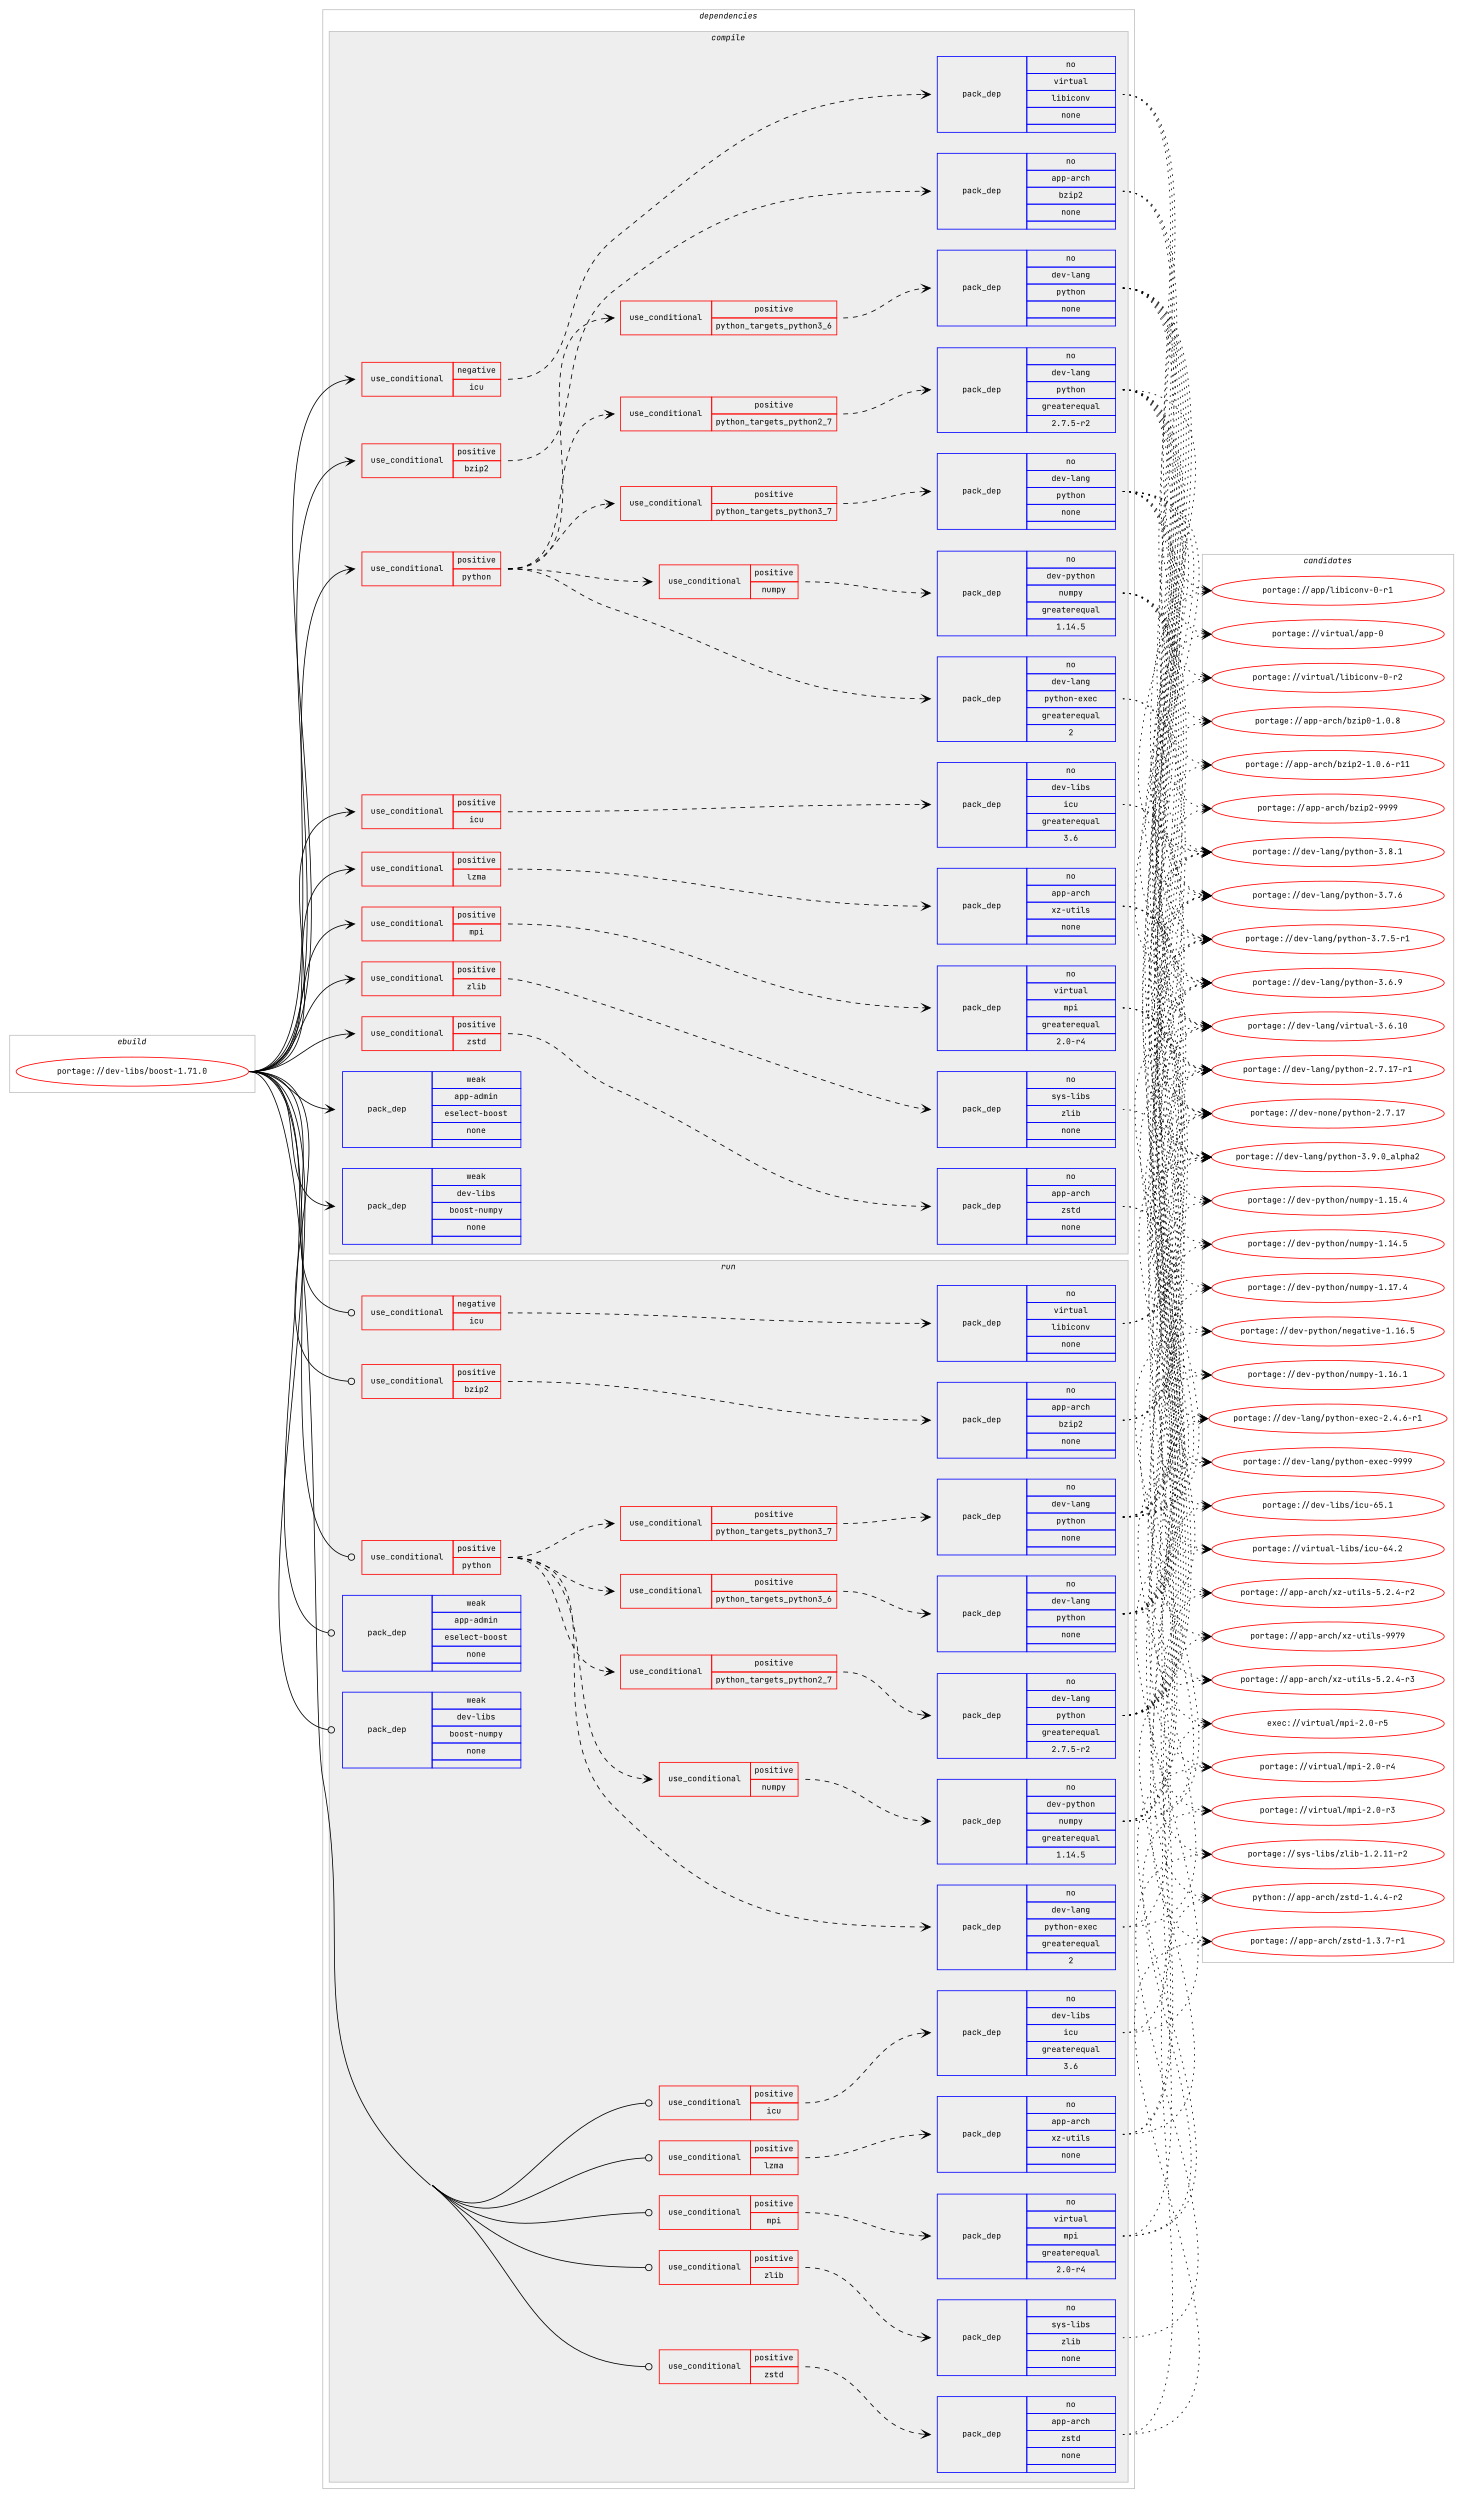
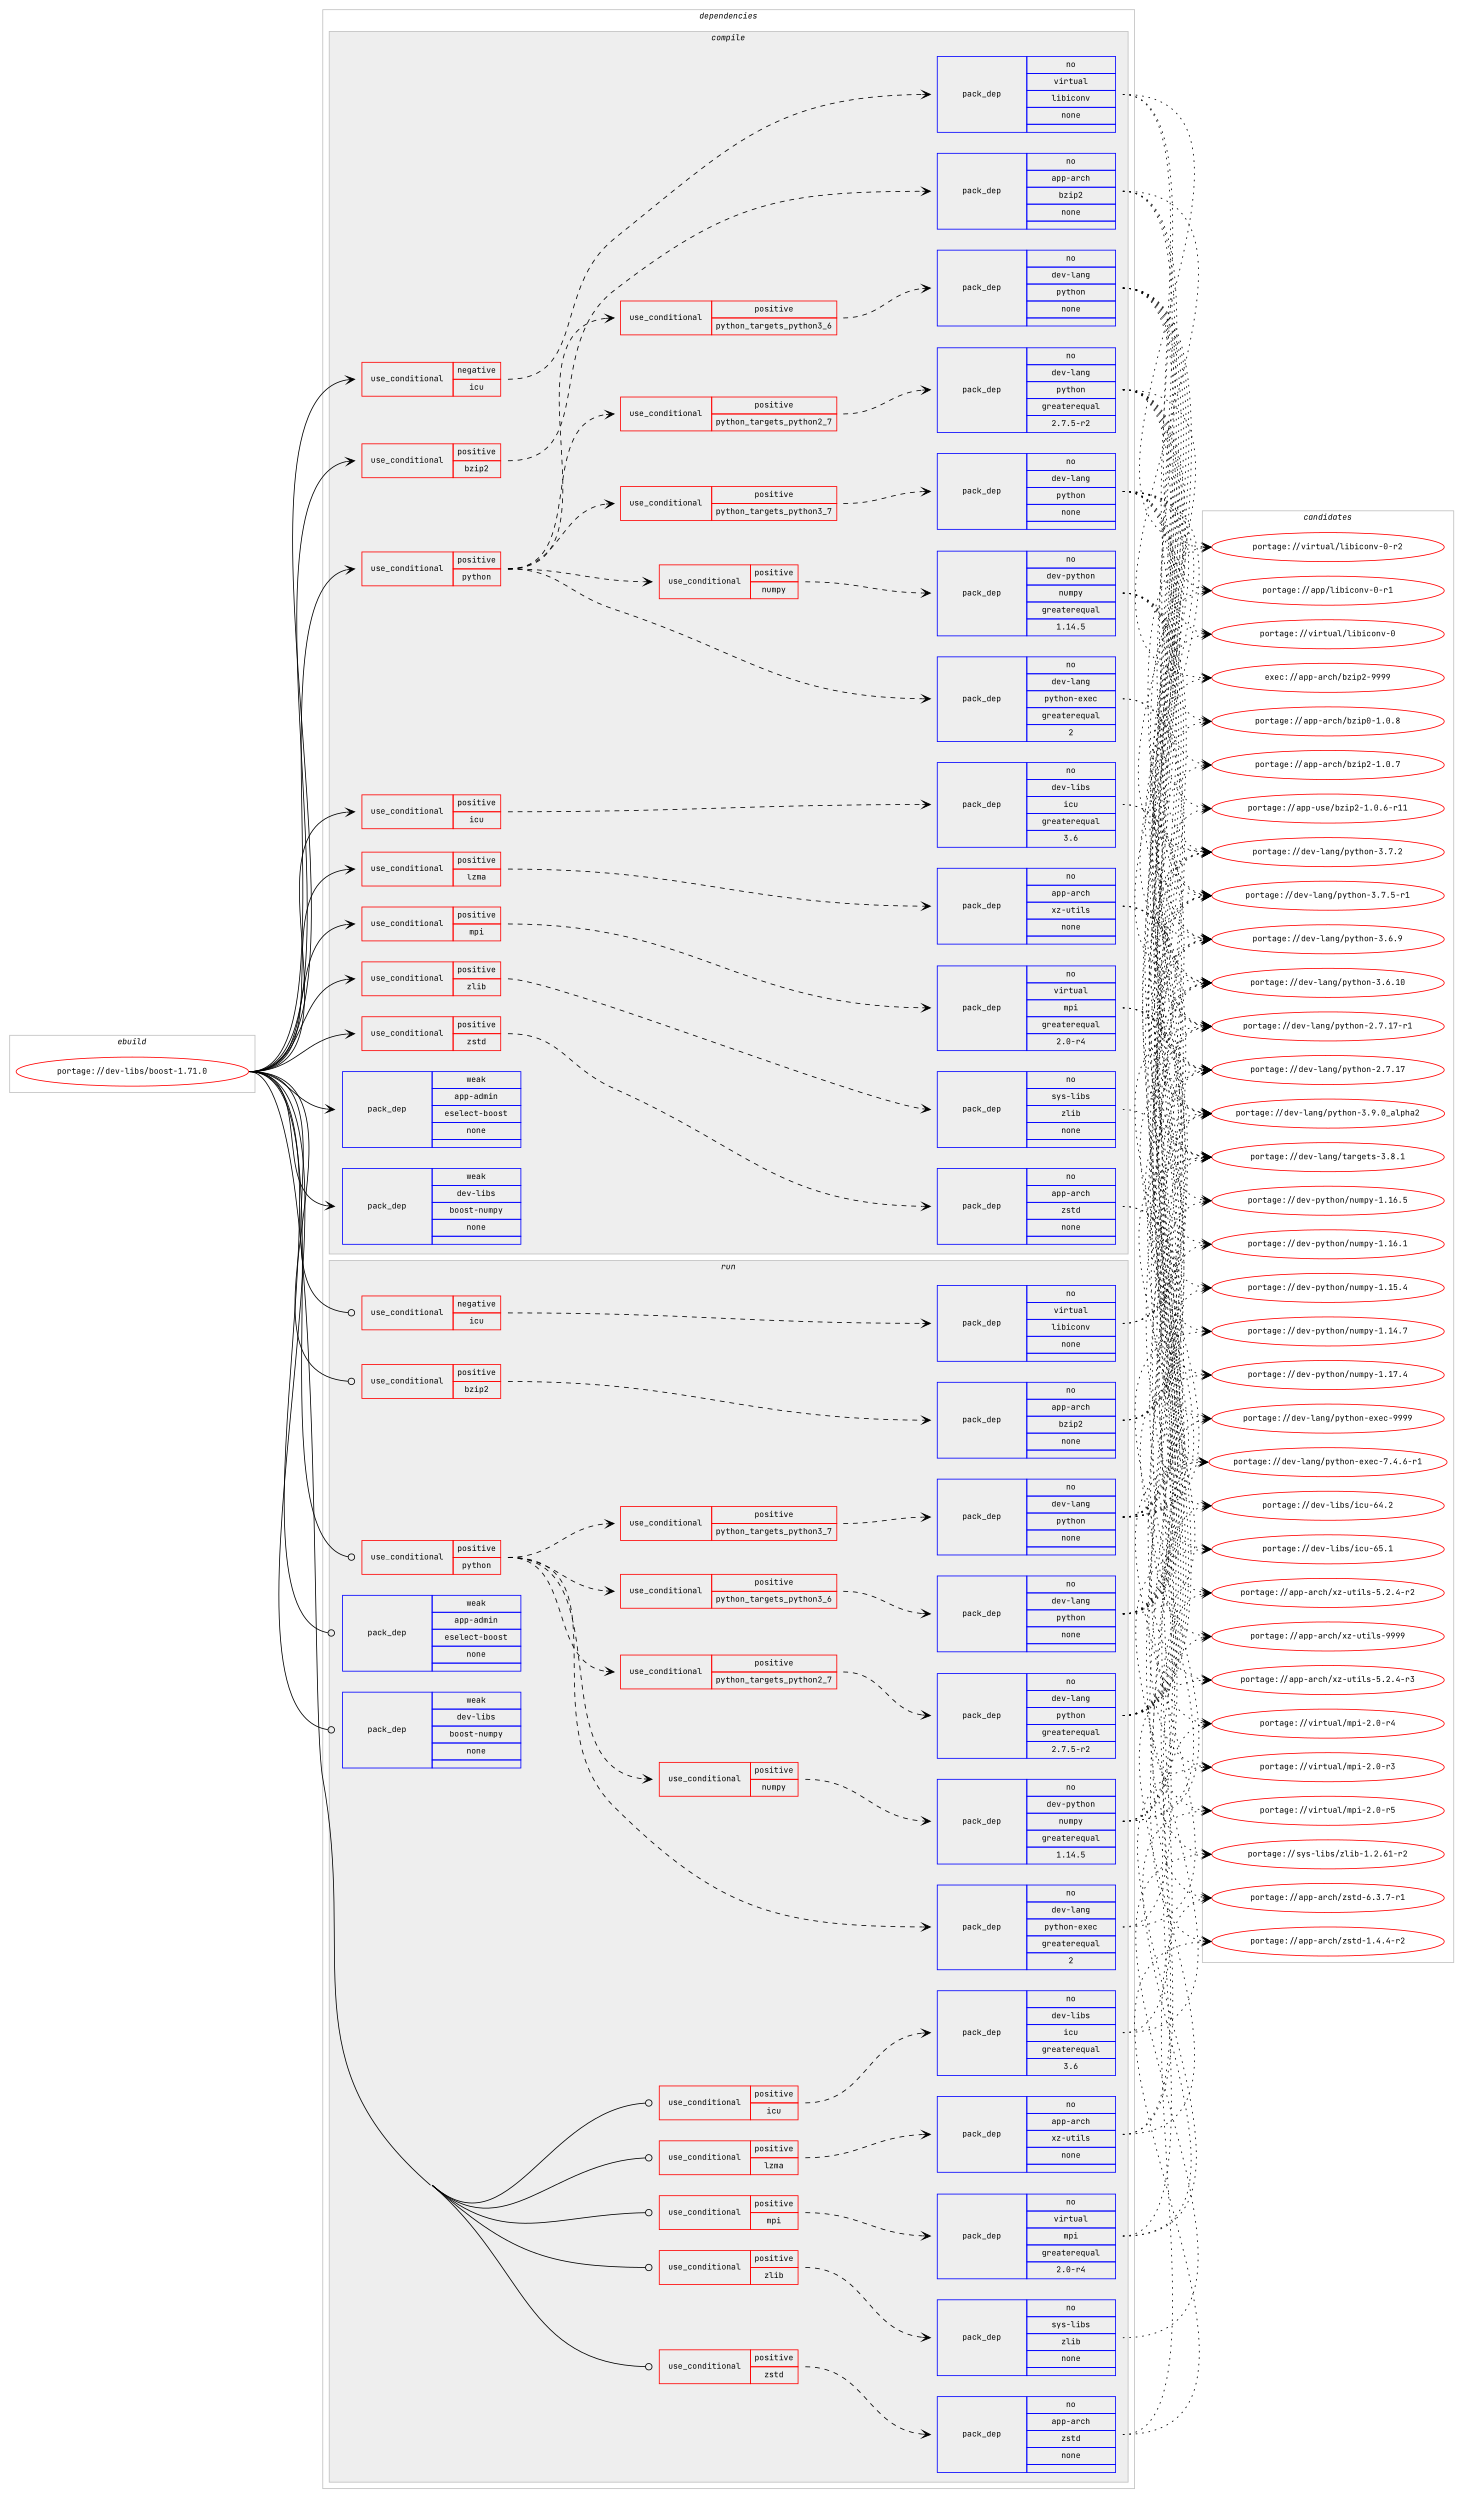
node "portage://virtual/app-0": label "portage://virtual/app-0" -> "portage://virtual/libiconv-0"
node "portage://app-arch/bzip2-1.0.7": added
node "portage://app-arch/bzip2-1.0.6-r11": label "portage://app-arch/bzip2-1.0.6-r11" -> "portage://app-use/bzip2-1.0.6-r11"
node "portage://app-arch/bzip2-9999": label "portage://app-arch/bzip2-9999" -> "exec://app-arch/bzip2-9999"
node "portage://dev-lang/python-3.8.1": label "portage://dev-lang/python-3.8.1" -> "portage://dev-lang/targets-3.8.1"
node "portage://dev-lang/python-3.7.6": label "portage://dev-lang/python-3.7.6" -> "portage://dev-lang/python-3.7.2"
node "portage://dev-lang/virtual-3.6.10": label "portage://dev-lang/virtual-3.6.10" -> "portage://dev-lang/python-3.6.10"
node "portage://dev-none/python-2.7.17": label "portage://dev-none/python-2.7.17" -> "portage://dev-lang/python-2.7.17"
node "portage://dev-python/numpy-1.14.5": label "portage://dev-python/numpy-1.14.5" -> "portage://dev-python/numpy-1.14.7"
node "portage://dev-python/negative-1.16.5": label "portage://dev-python/negative-1.16.5" -> "portage://dev-python/numpy-1.16.5"
node "portage://dev-lang/python-exec-2.4.6-r1": label "portage://dev-lang/python-exec-2.4.6-r1" -> "portage://dev-lang/python-exec-7.4.6-r1"
node "portage://virtual-libs/icu-64.2": label "portage://virtual-libs/icu-64.2" -> "portage://dev-libs/icu-64.2"
node "portage://app-arch/xz-utils-9979": label "portage://app-arch/xz-utils-9979" -> "portage://app-arch/xz-utils-9999"
node "exec://virtual/mpi-2.0-r5": label "exec://virtual/mpi-2.0-r5" -> "portage://virtual/mpi-2.0-r5"
node "portage://sys-libs/zlib-1.2.11-r2": label "portage://sys-libs/zlib-1.2.11-r2" -> "portage://sys-libs/zlib-1.2.61-r2"
node "python://app-arch/zstd-1.4.4-r2": label "python://app-arch/zstd-1.4.4-r2" -> "portage://app-arch/zstd-1.4.4-r2"
node "portage://app-arch/zstd-1.3.7-r1": label "portage://app-arch/zstd-1.3.7-r1" -> "portage://app-arch/zstd-6.3.7-r1"
